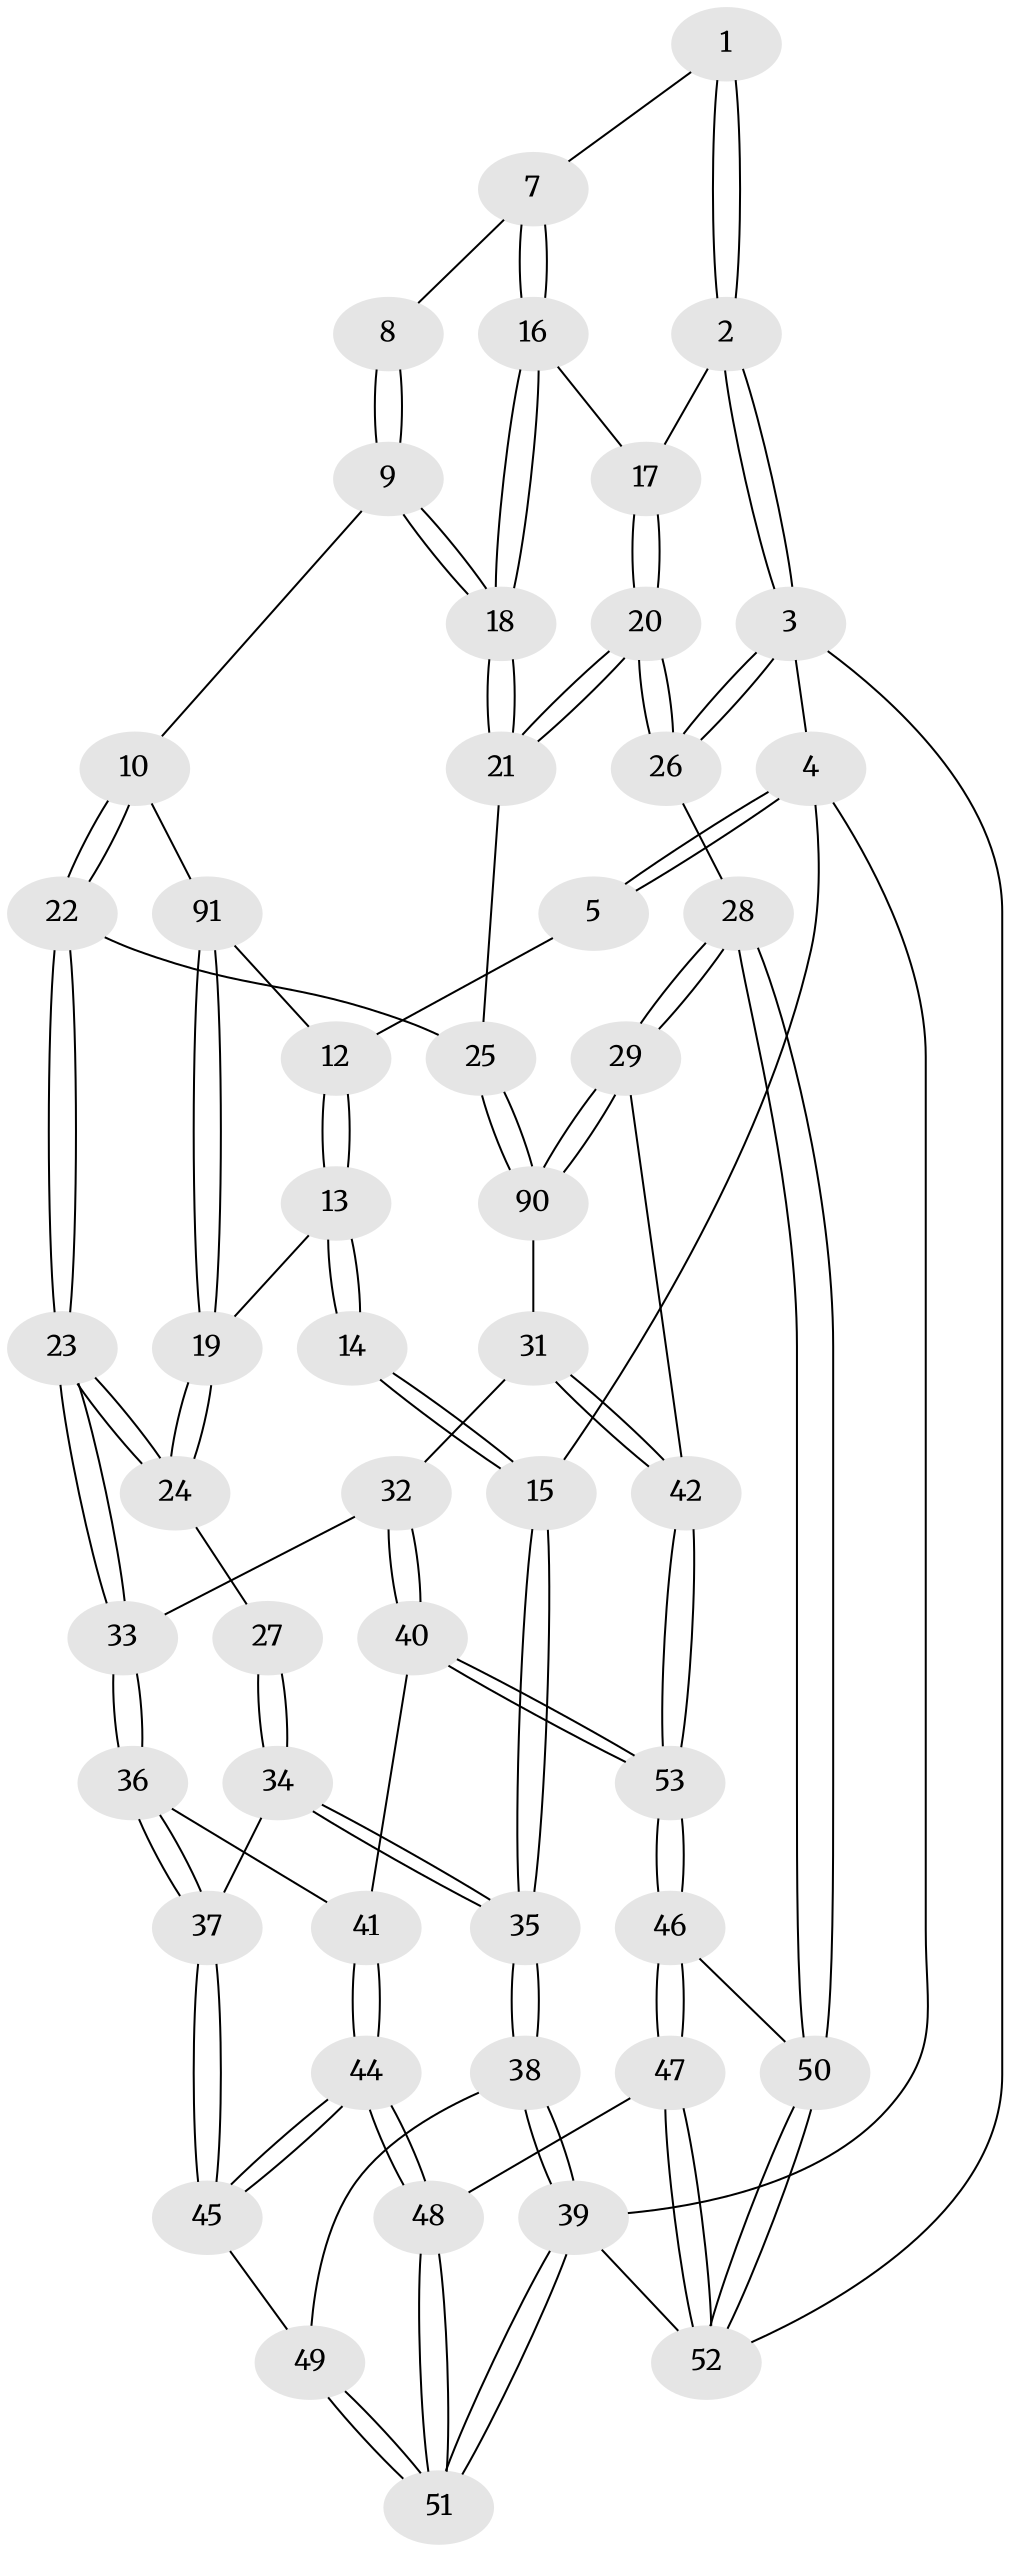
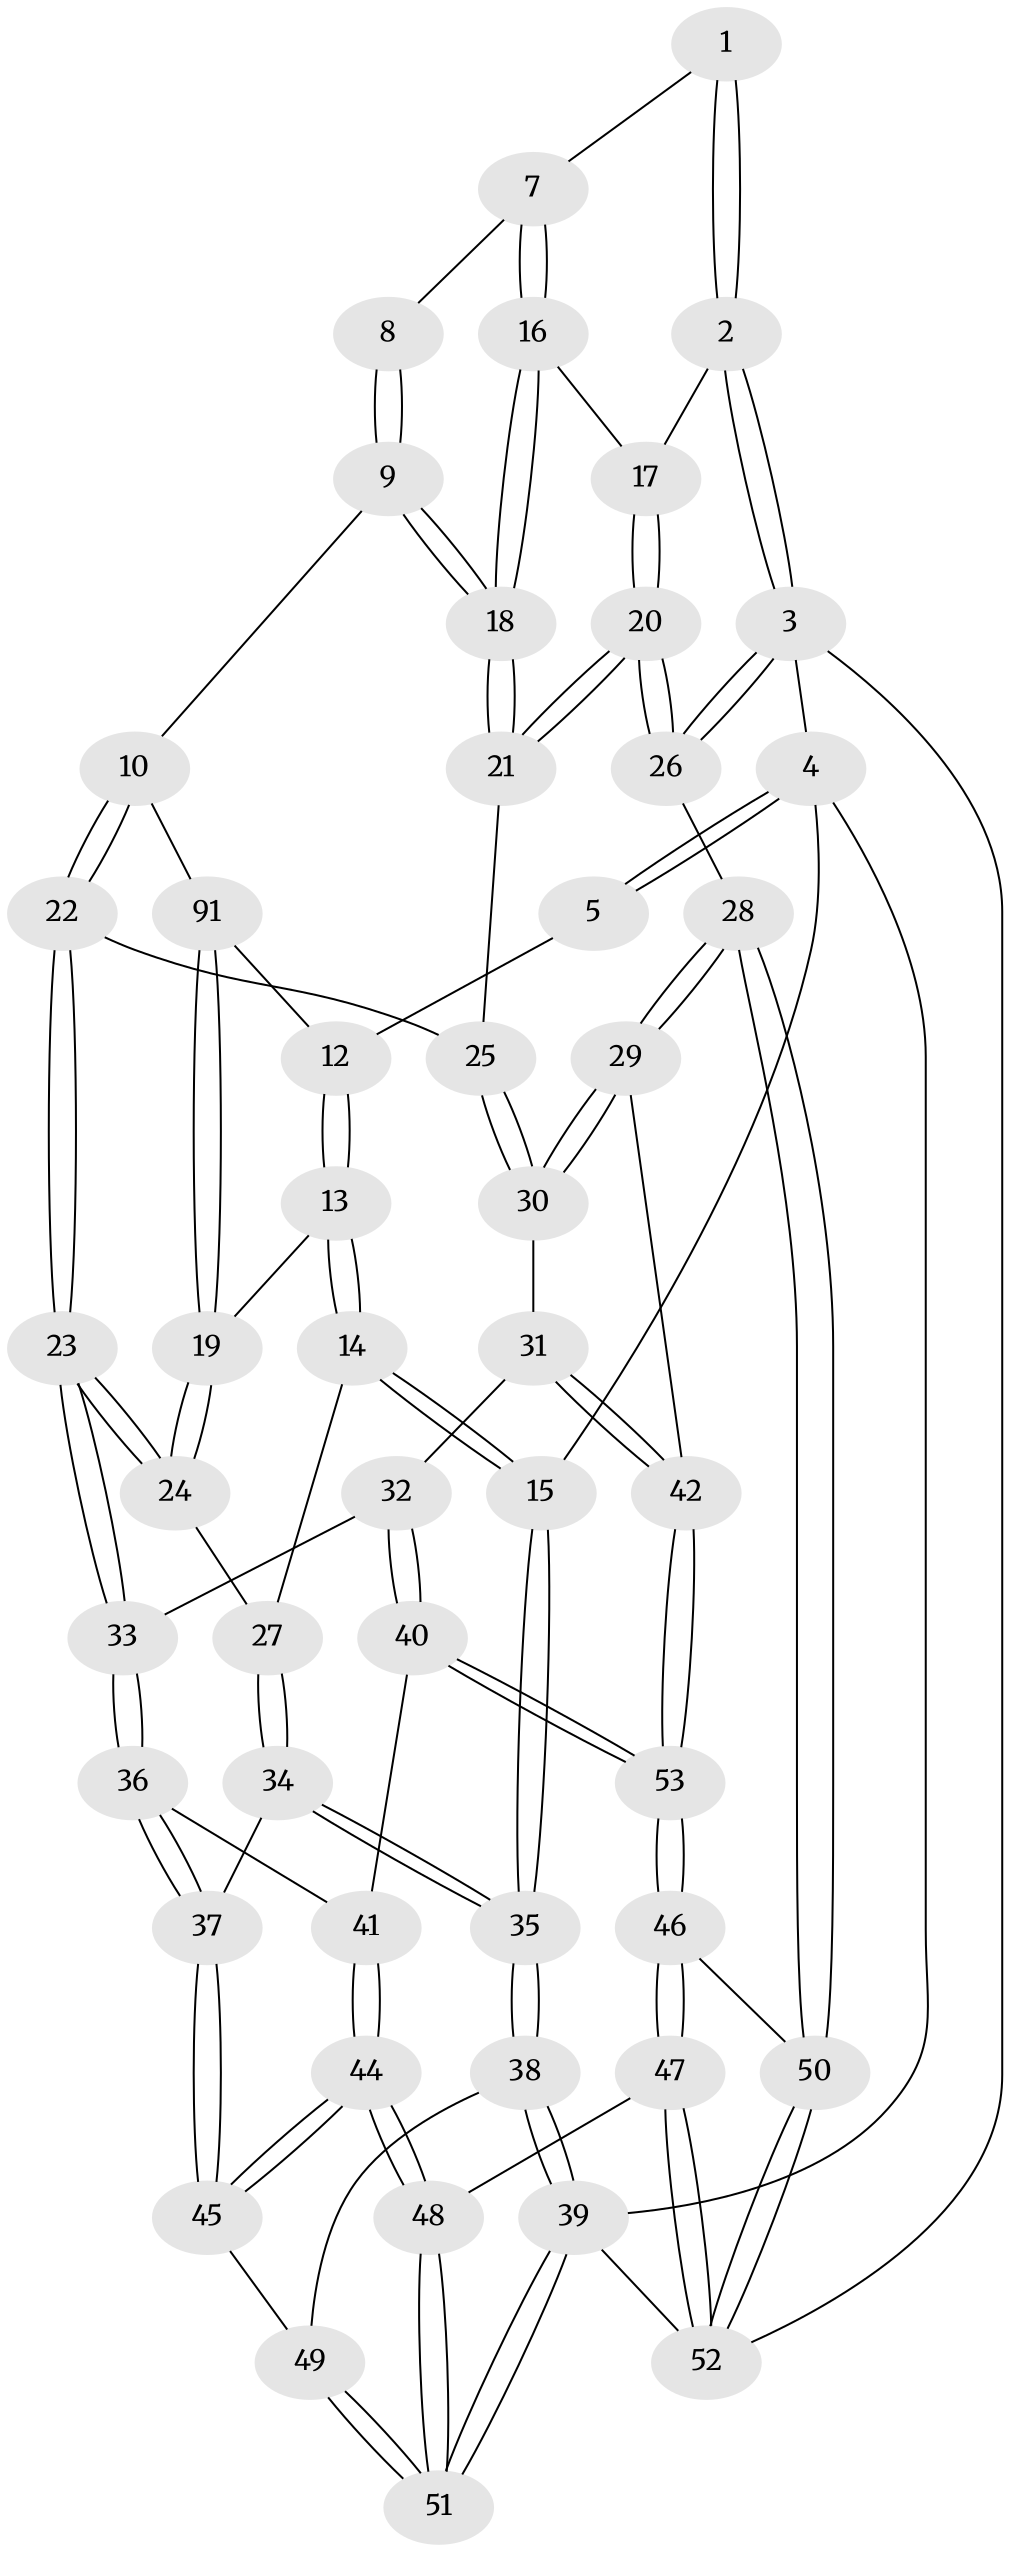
node "90": label "90" -> "30"
edge "14" -- "27": added
